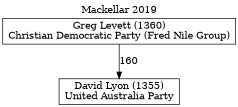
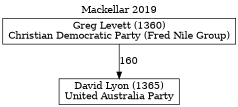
node "David Lyon (1355) United Australia Party": label "David Lyon (1355) United Australia Party" -> "David Lyon (1365) United Australia Party"
